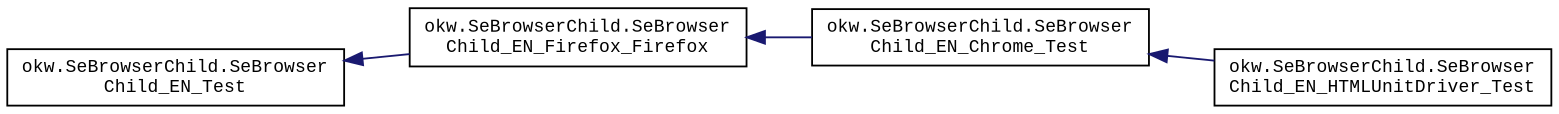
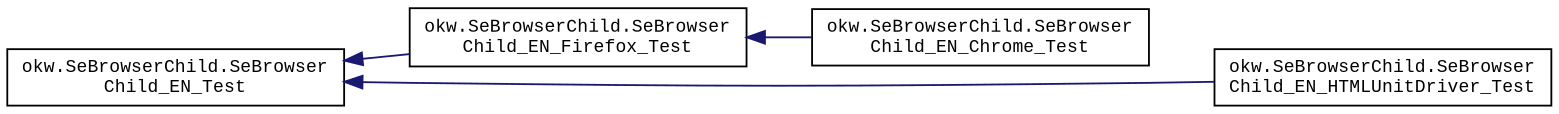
node "okw.SeBrowserChild.SeBrowser Child_EN_Firefox_Firefox": label "okw.SeBrowserChild.SeBrowser Child_EN_Firefox_Firefox" -> "okw.SeBrowserChild.SeBrowser Child_EN_Firefox_Test"
edge "okw.SeBrowserChild.SeBrowser Child_EN_HTMLUnitDriver_Test" -> "okw.SeBrowserChild.SeBrowser Child_EN_Chrome_Test": now "okw.SeBrowserChild.SeBrowser Child_EN_HTMLUnitDriver_Test" -> "okw.SeBrowserChild.SeBrowser Child_EN_Test"
